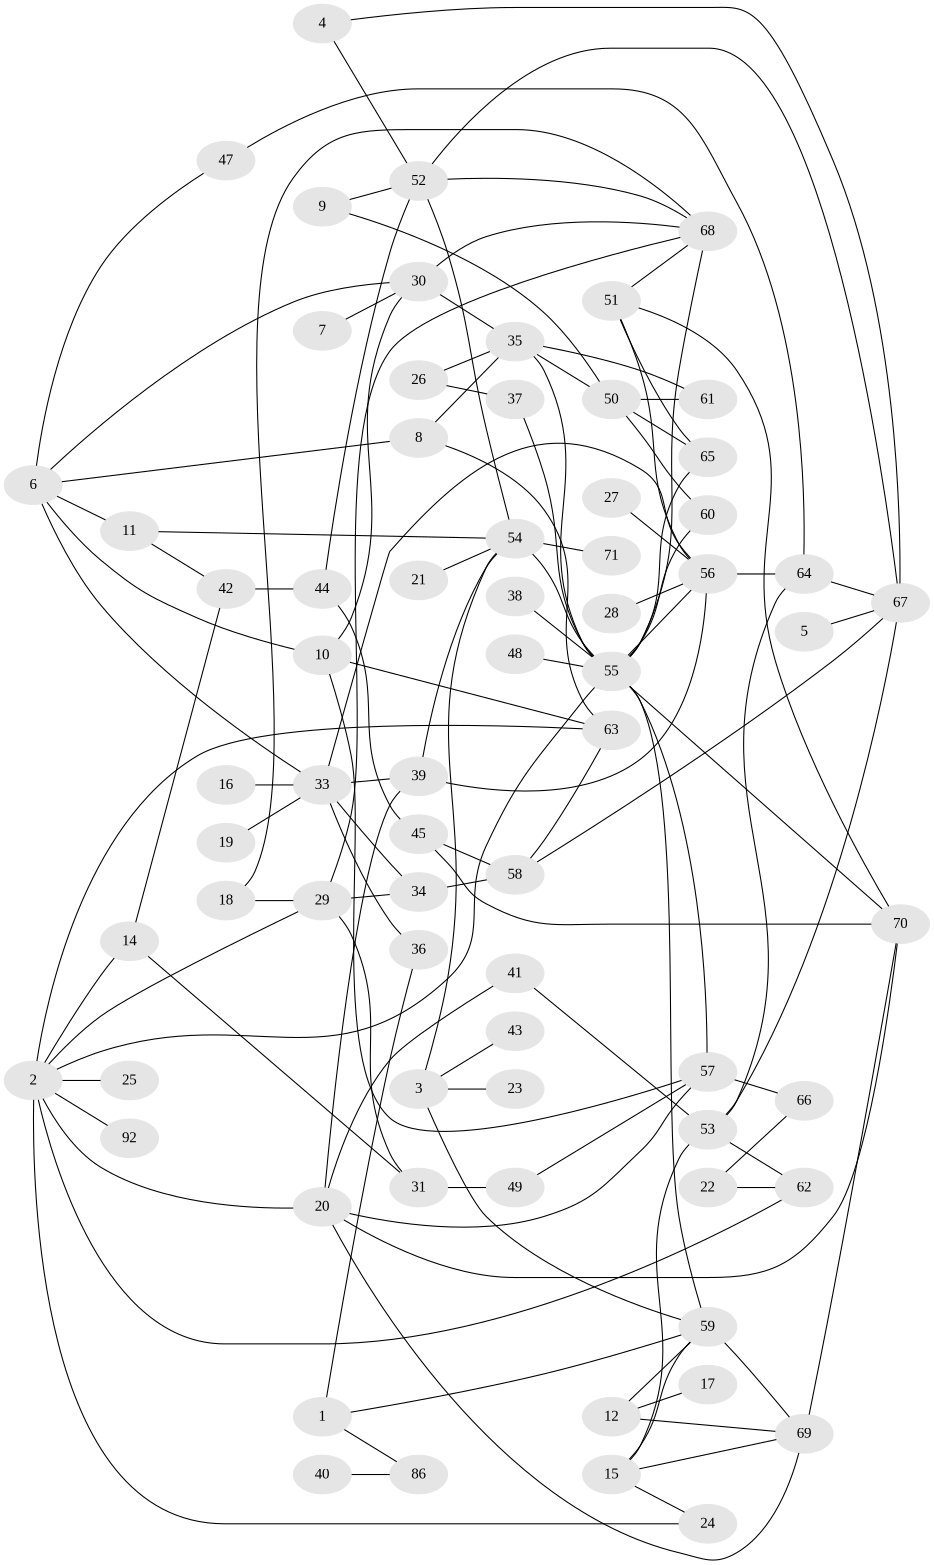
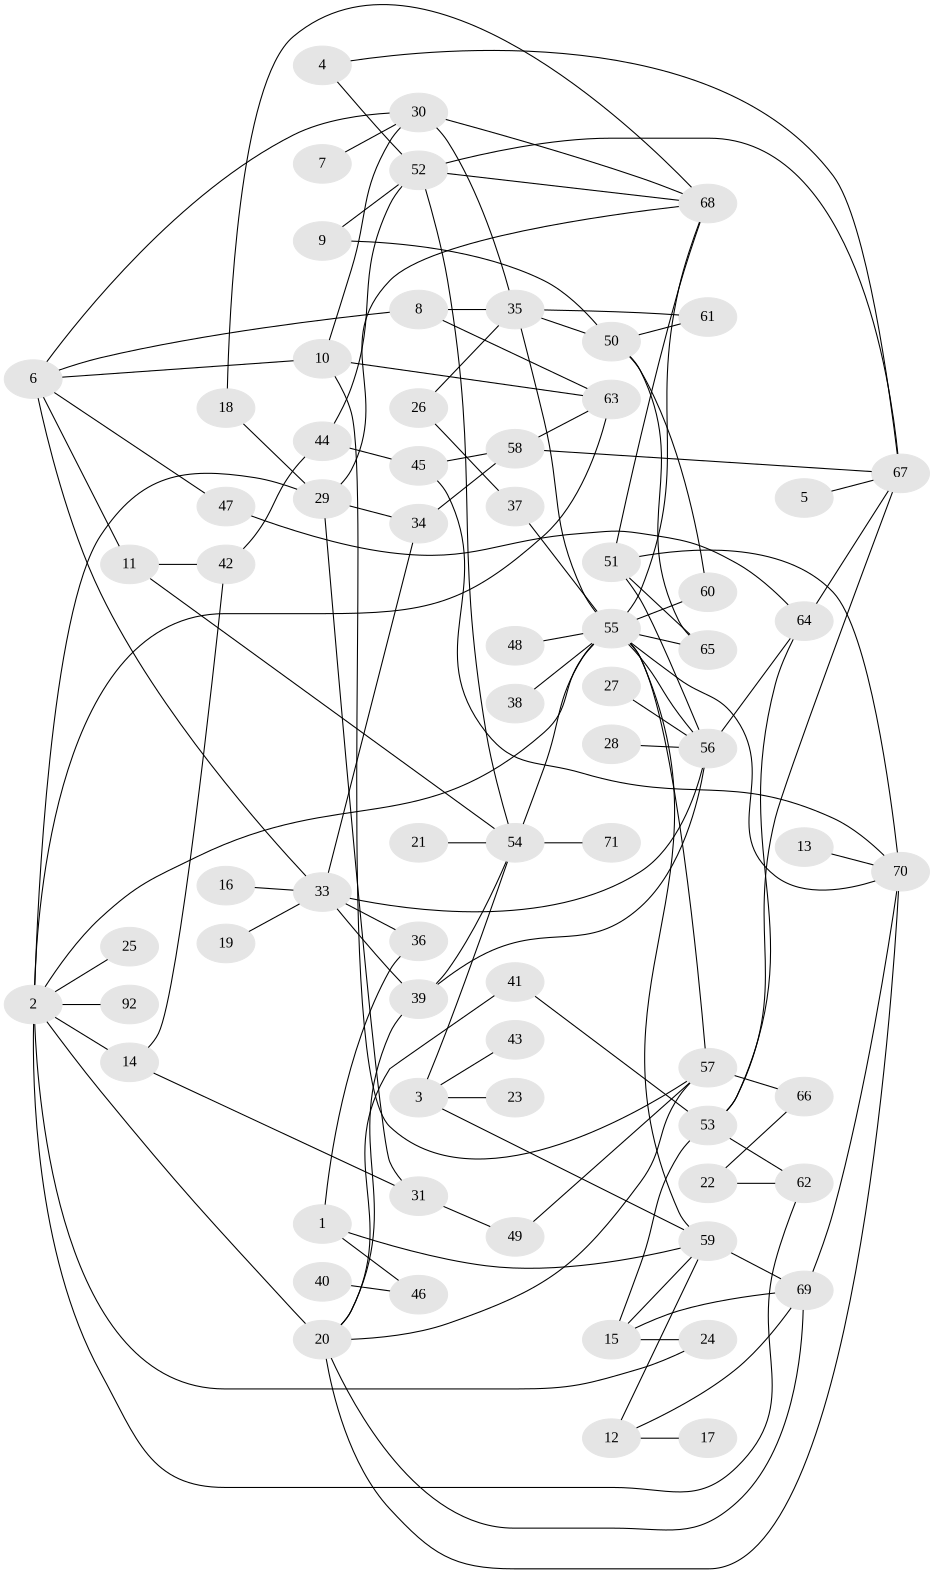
node "13": added
node "86": label "86" -> "46"
